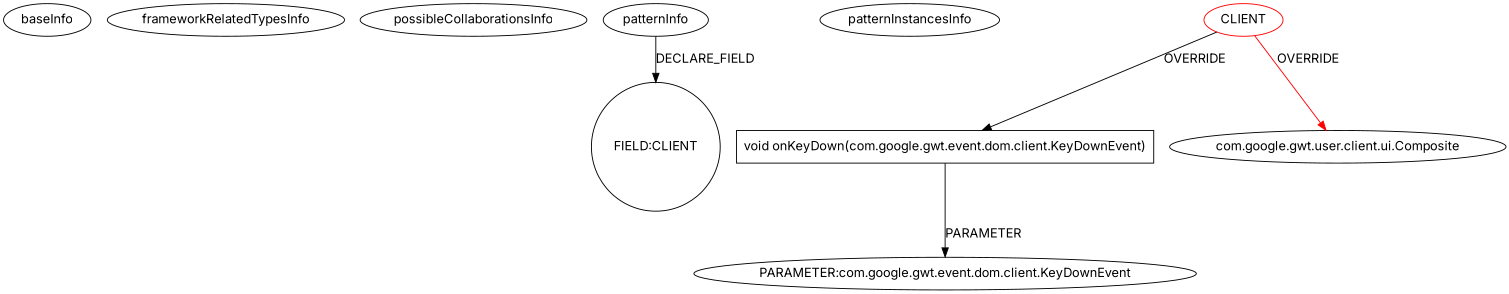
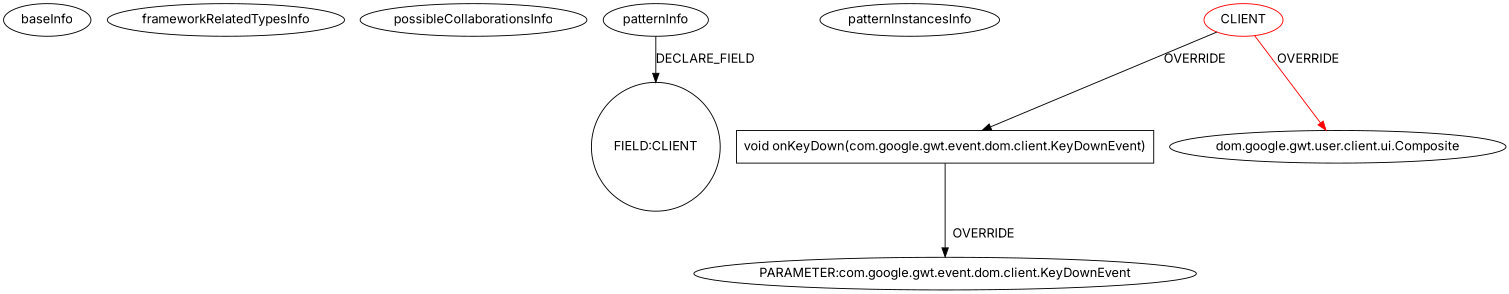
node "com.google.gwt.user.client.ui.Composite": label "com.google.gwt.user.client.ui.Composite" -> "dom.google.gwt.user.client.ui.Composite"
edge "void onKeyDown(com.google.gwt.event.dom.client.KeyDownEvent)" -> "PARAMETER:com.google.gwt.event.dom.client.KeyDownEvent": label "PARAMETER" -> "OVERRIDE"
